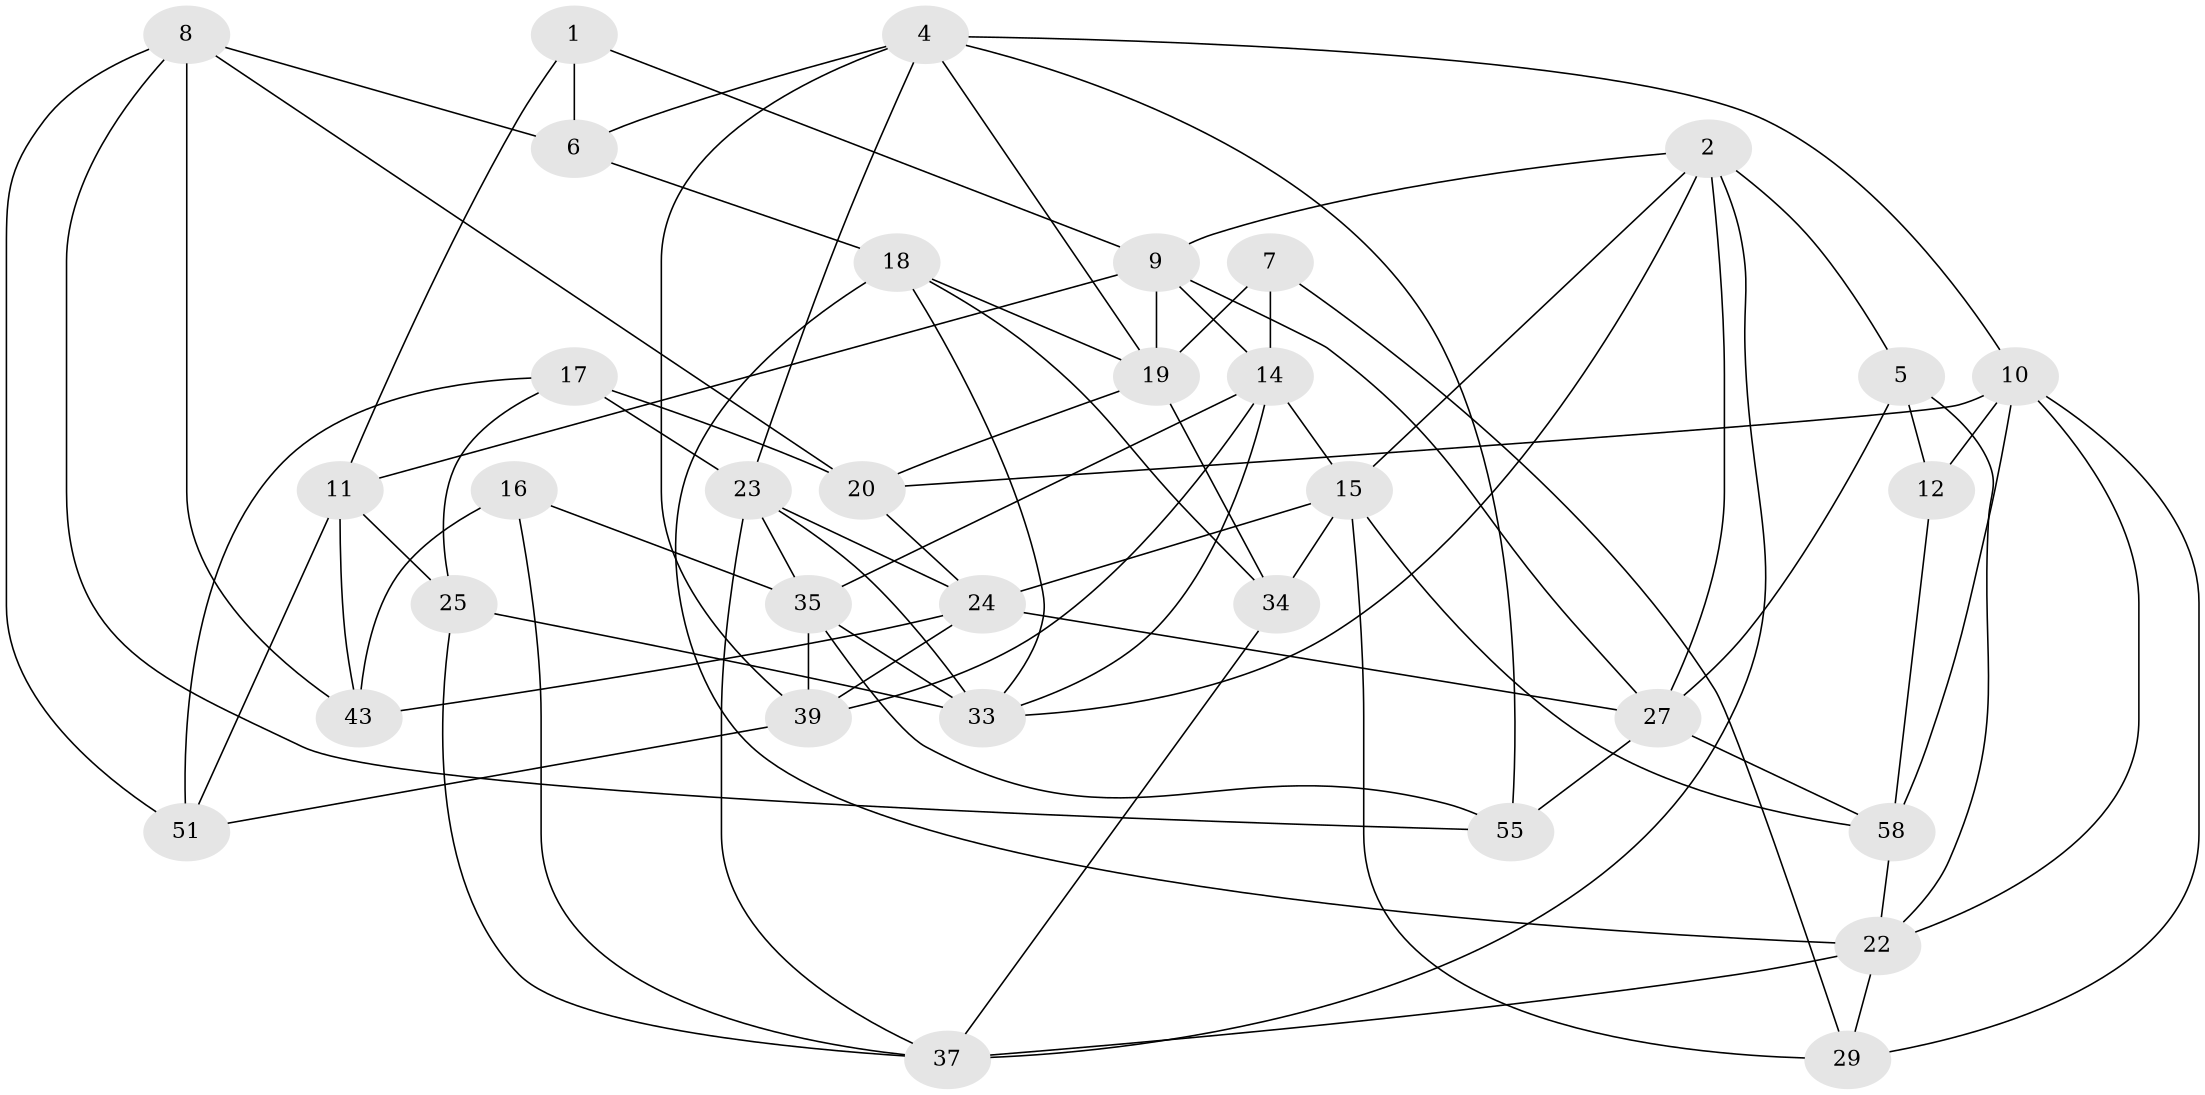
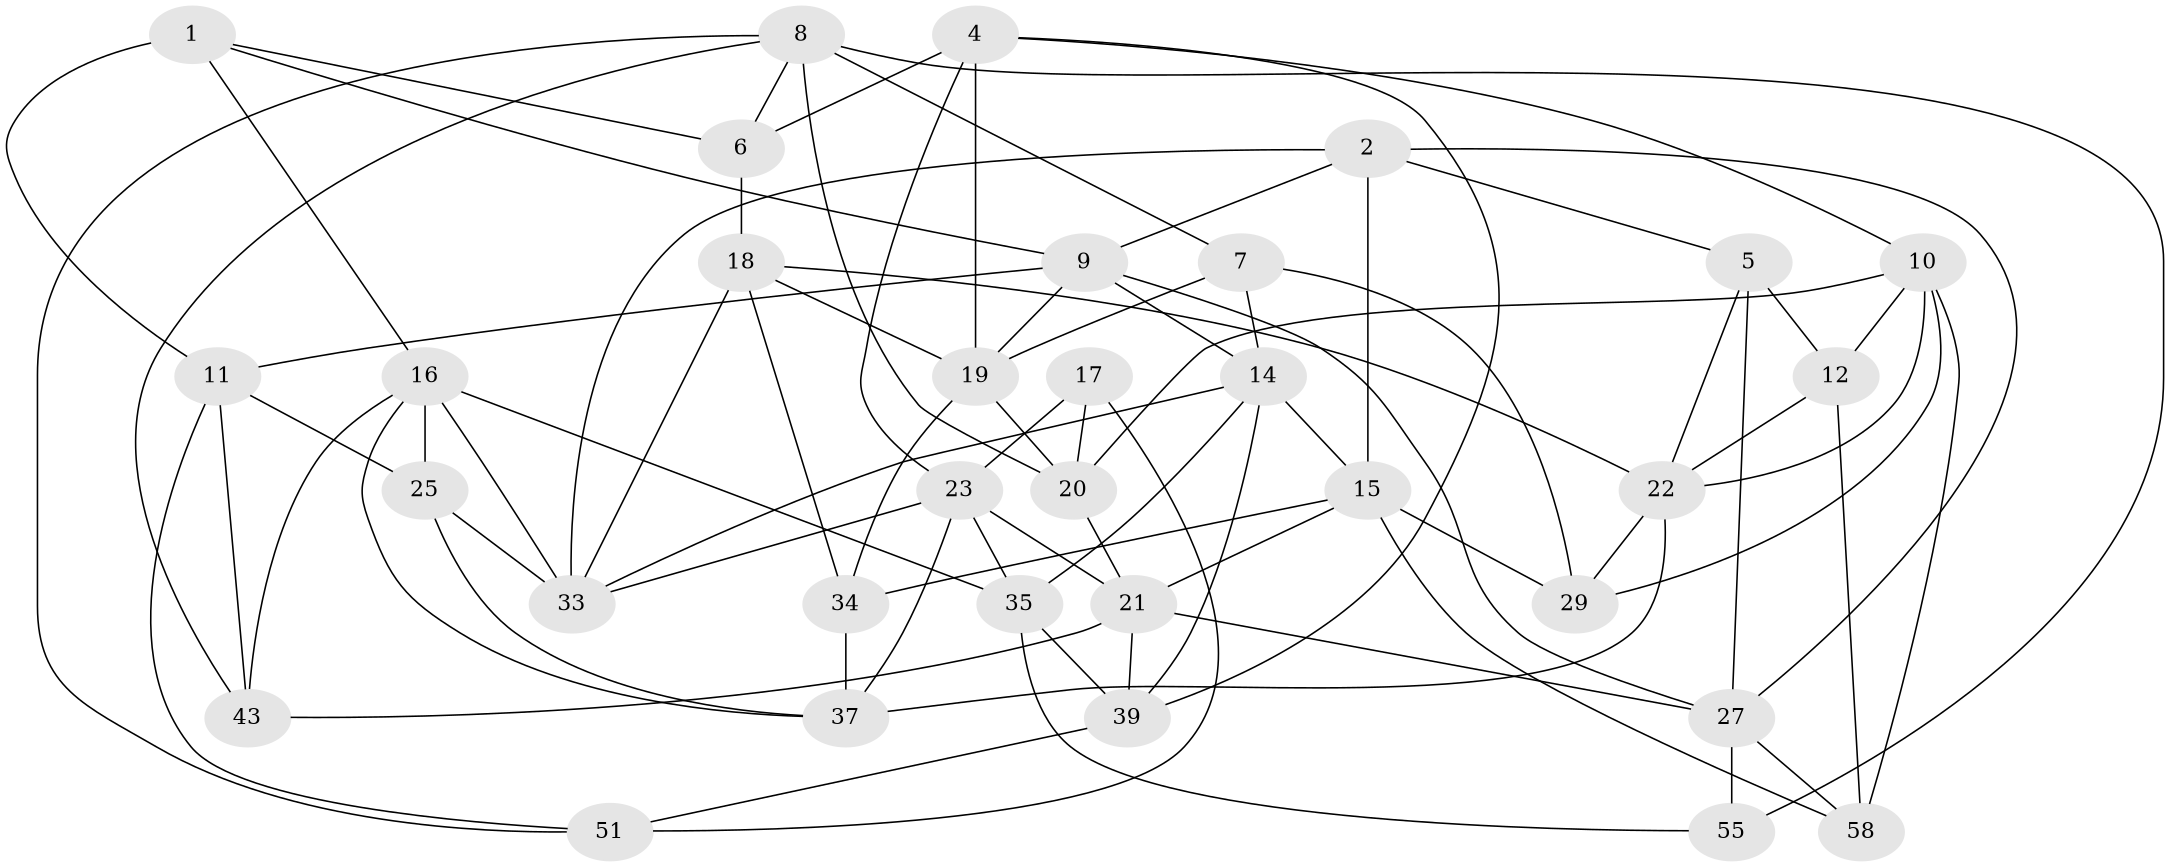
edge "8" -- "7": added
edge "1" -- "16": added
edge "4" -- "55": removed
edge "17" -- "25": now "16" -- "25"
node "24": label "24" -> "21"
edge "35" -- "33": now "16" -- "33"
edge "2" -- "37": removed
edge "58" -- "22": now "12" -- "22"
